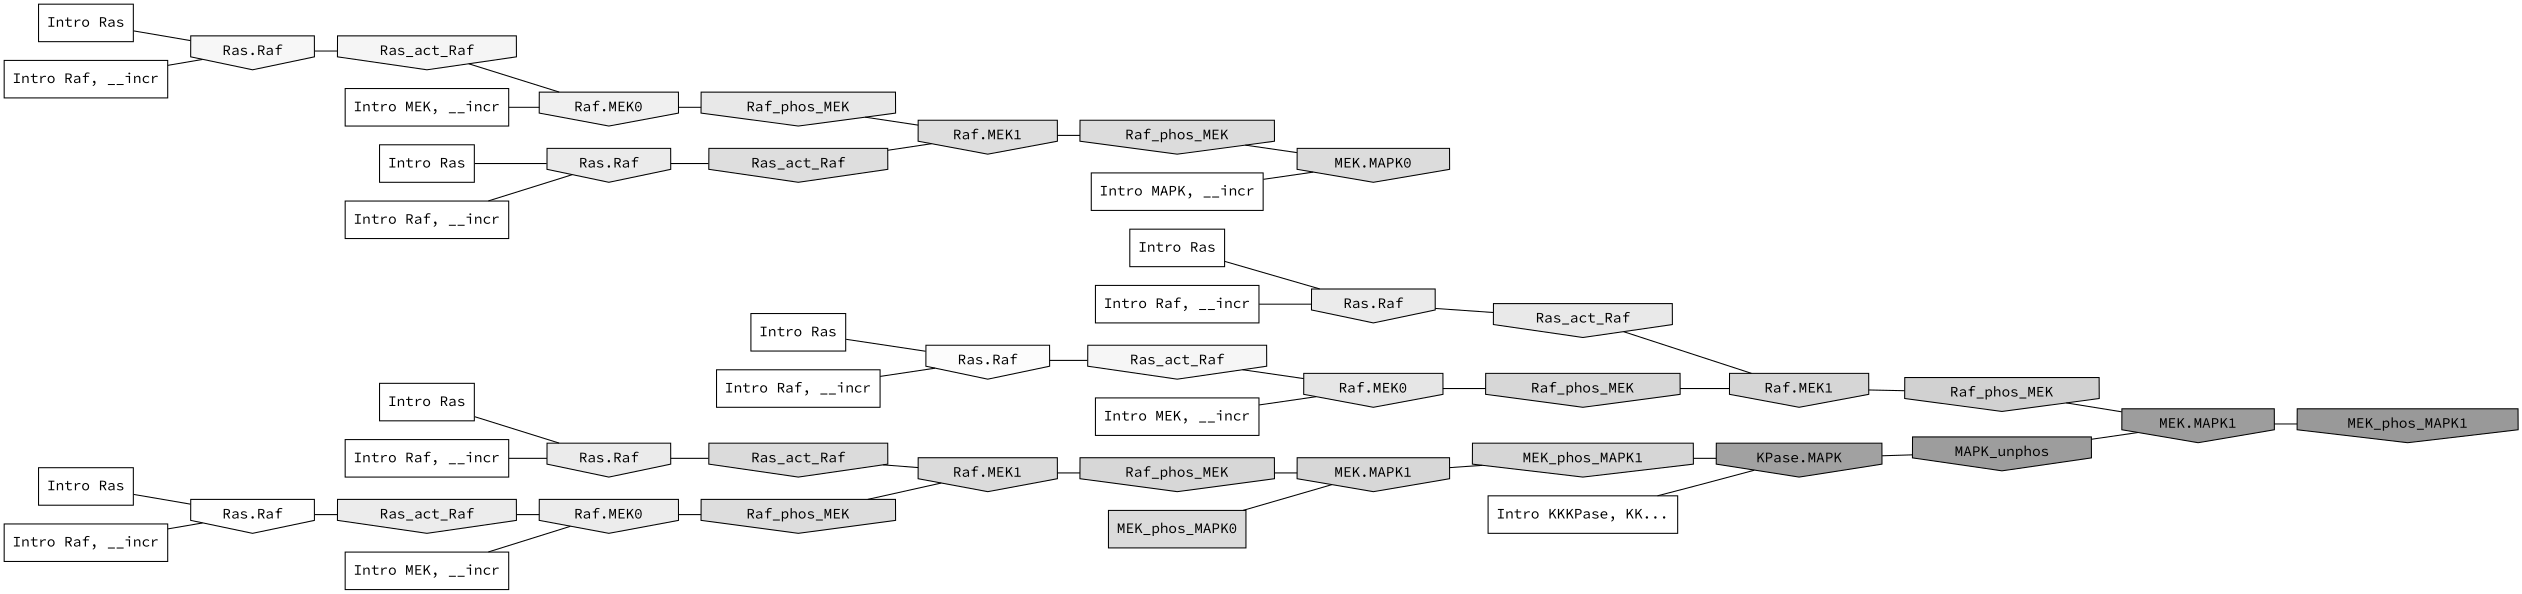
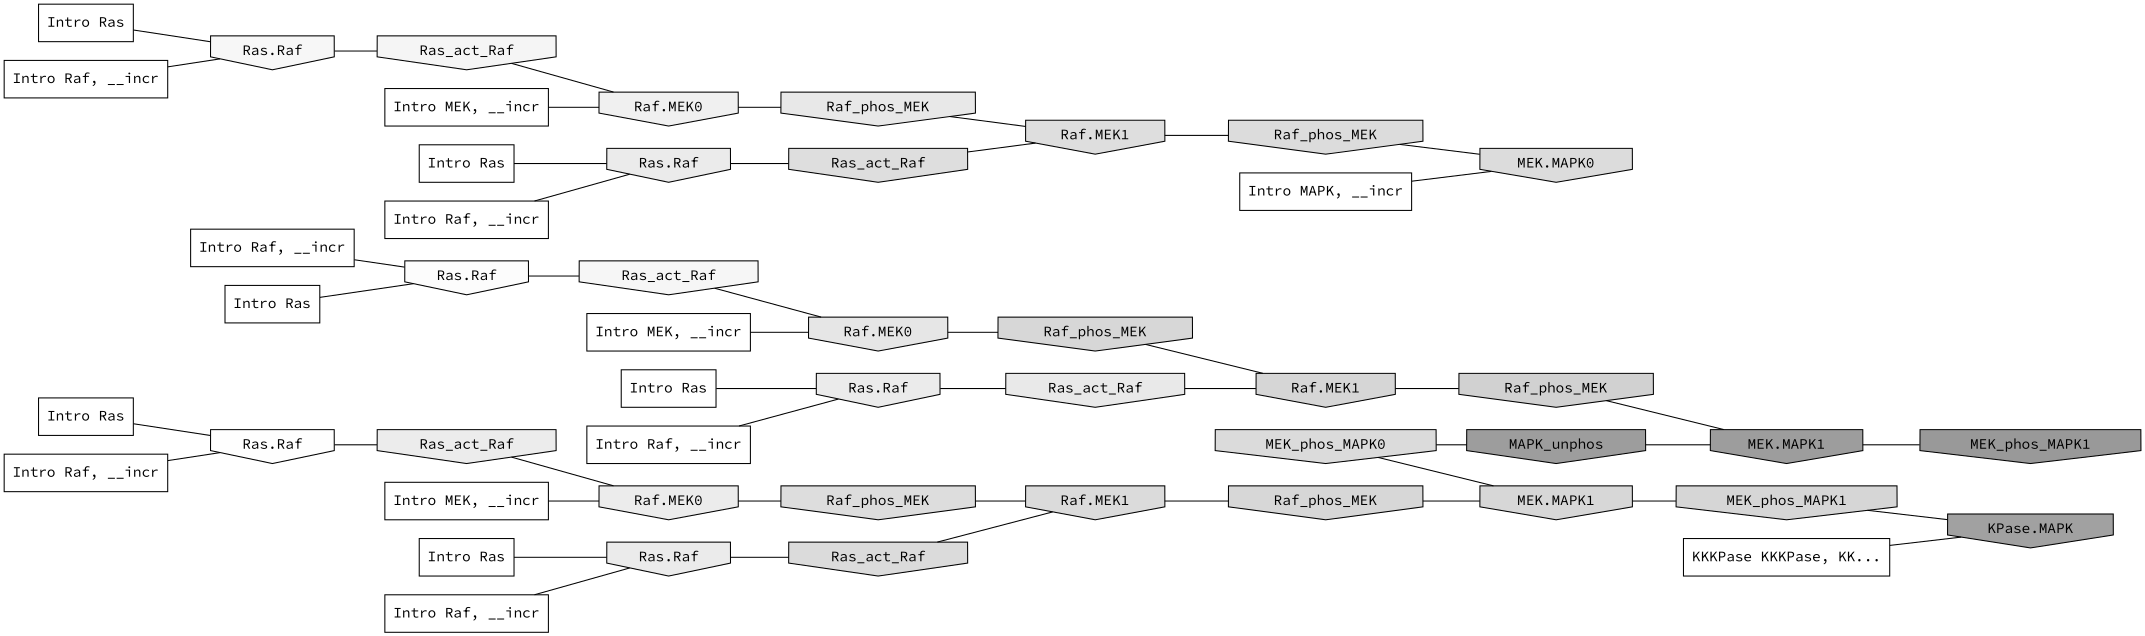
edge "MAPK_unphos" -- "KPase.MAPK": now "MAPK_unphos" -- "MEK_phos_MAPK0"
node "Intro KKKPase, KK...": label "Intro KKKPase, KK..." -> "KKKPase KKKPase, KK..."
node "MEK_phos_MAPK0": shape box -> invhouse
